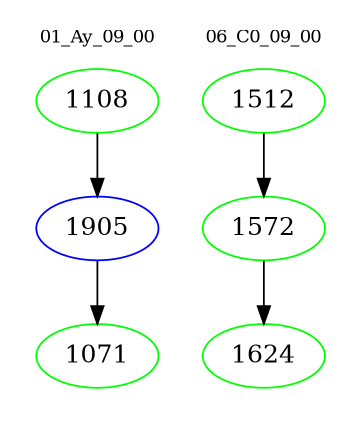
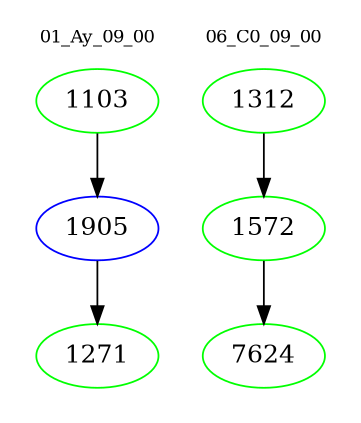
node "1108": label "1108" -> "1103"
node "1512": label "1512" -> "1312"
node "1071": label "1071" -> "1271"
node "1624": label "1624" -> "7624"
